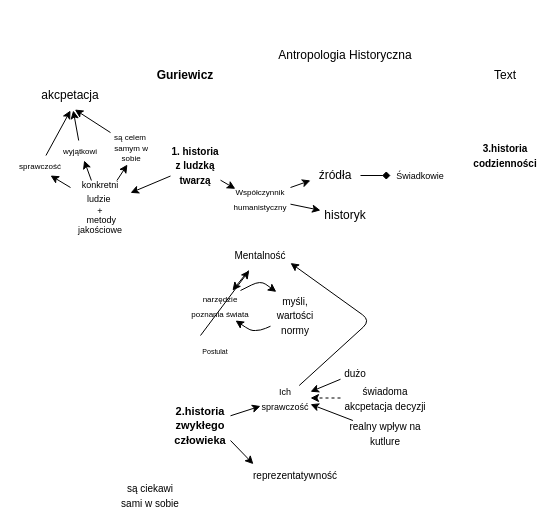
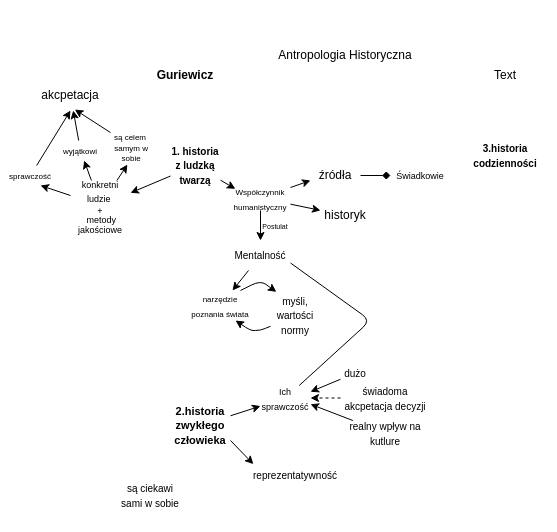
node "sprawczość": moved (41, 166) -> (31, 176)
edge "Ich sprawczość" -> "Mentalność": arrowhead classic -> none
node "Postulat": moved (216, 351) -> (276, 226)
